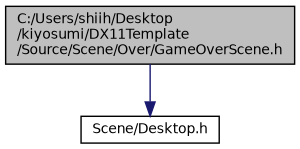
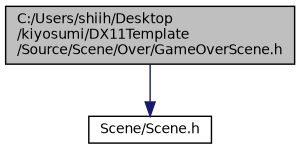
node "Scene/Desktop.h": label "Scene/Desktop.h" -> "Scene/Scene.h"
